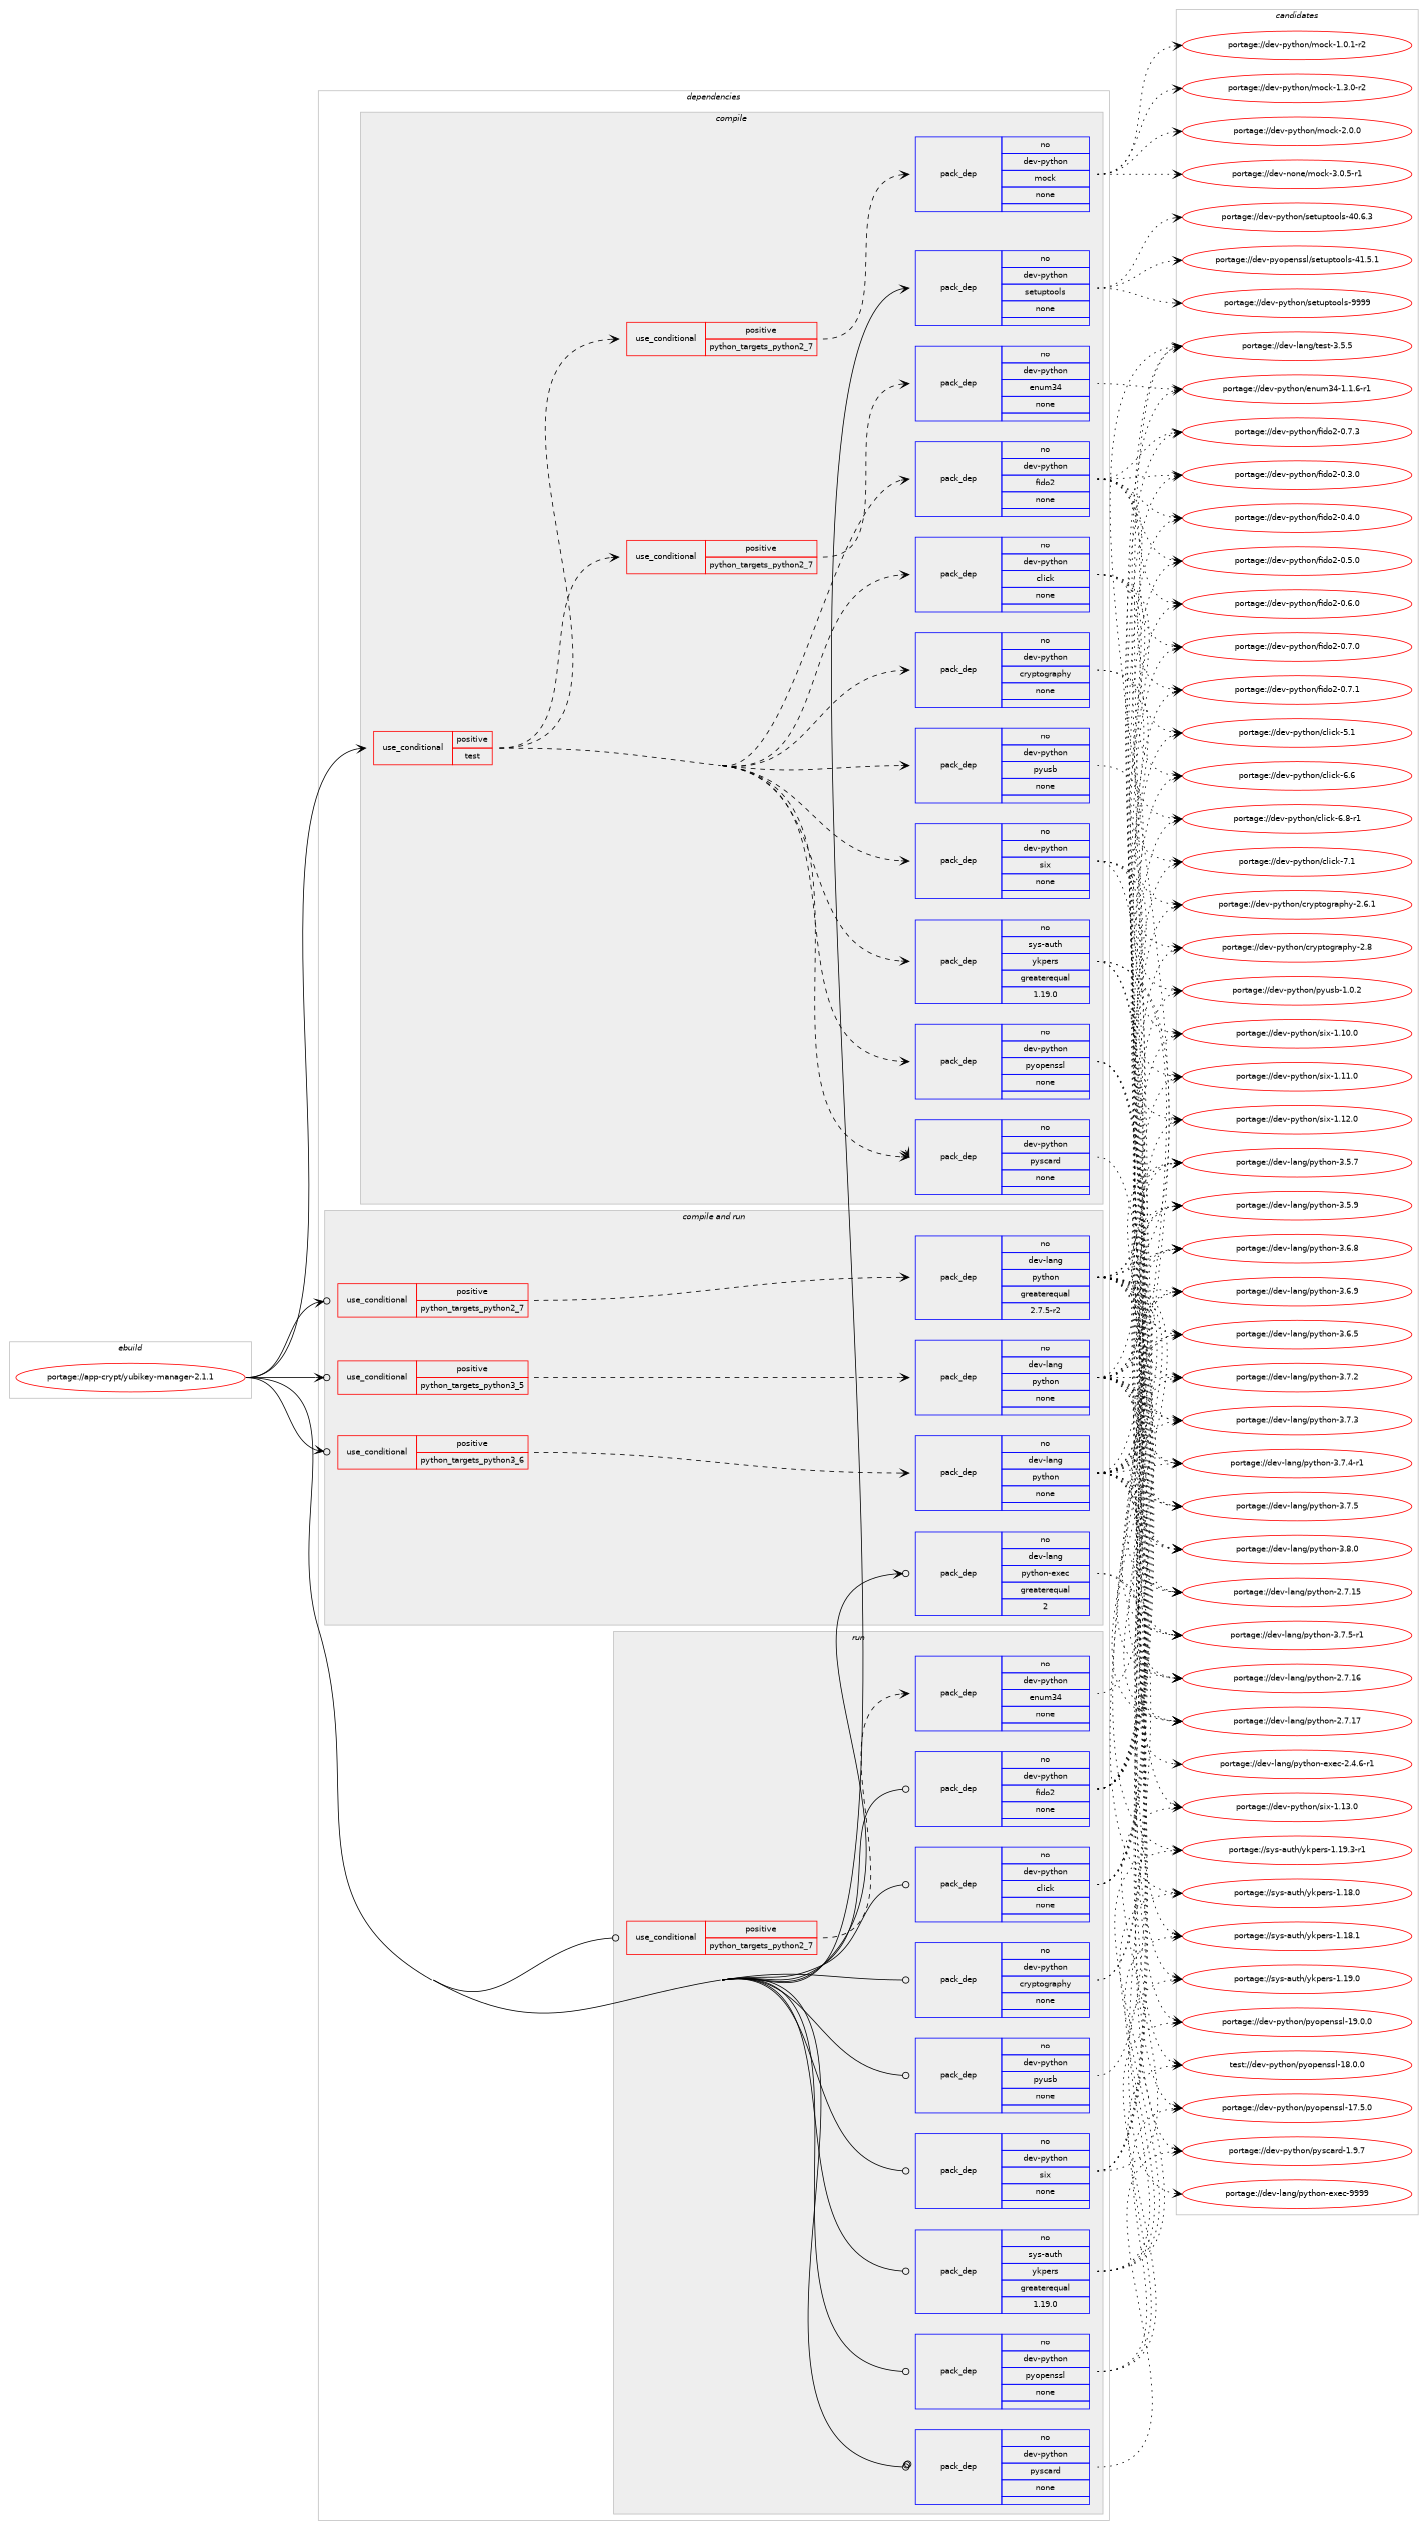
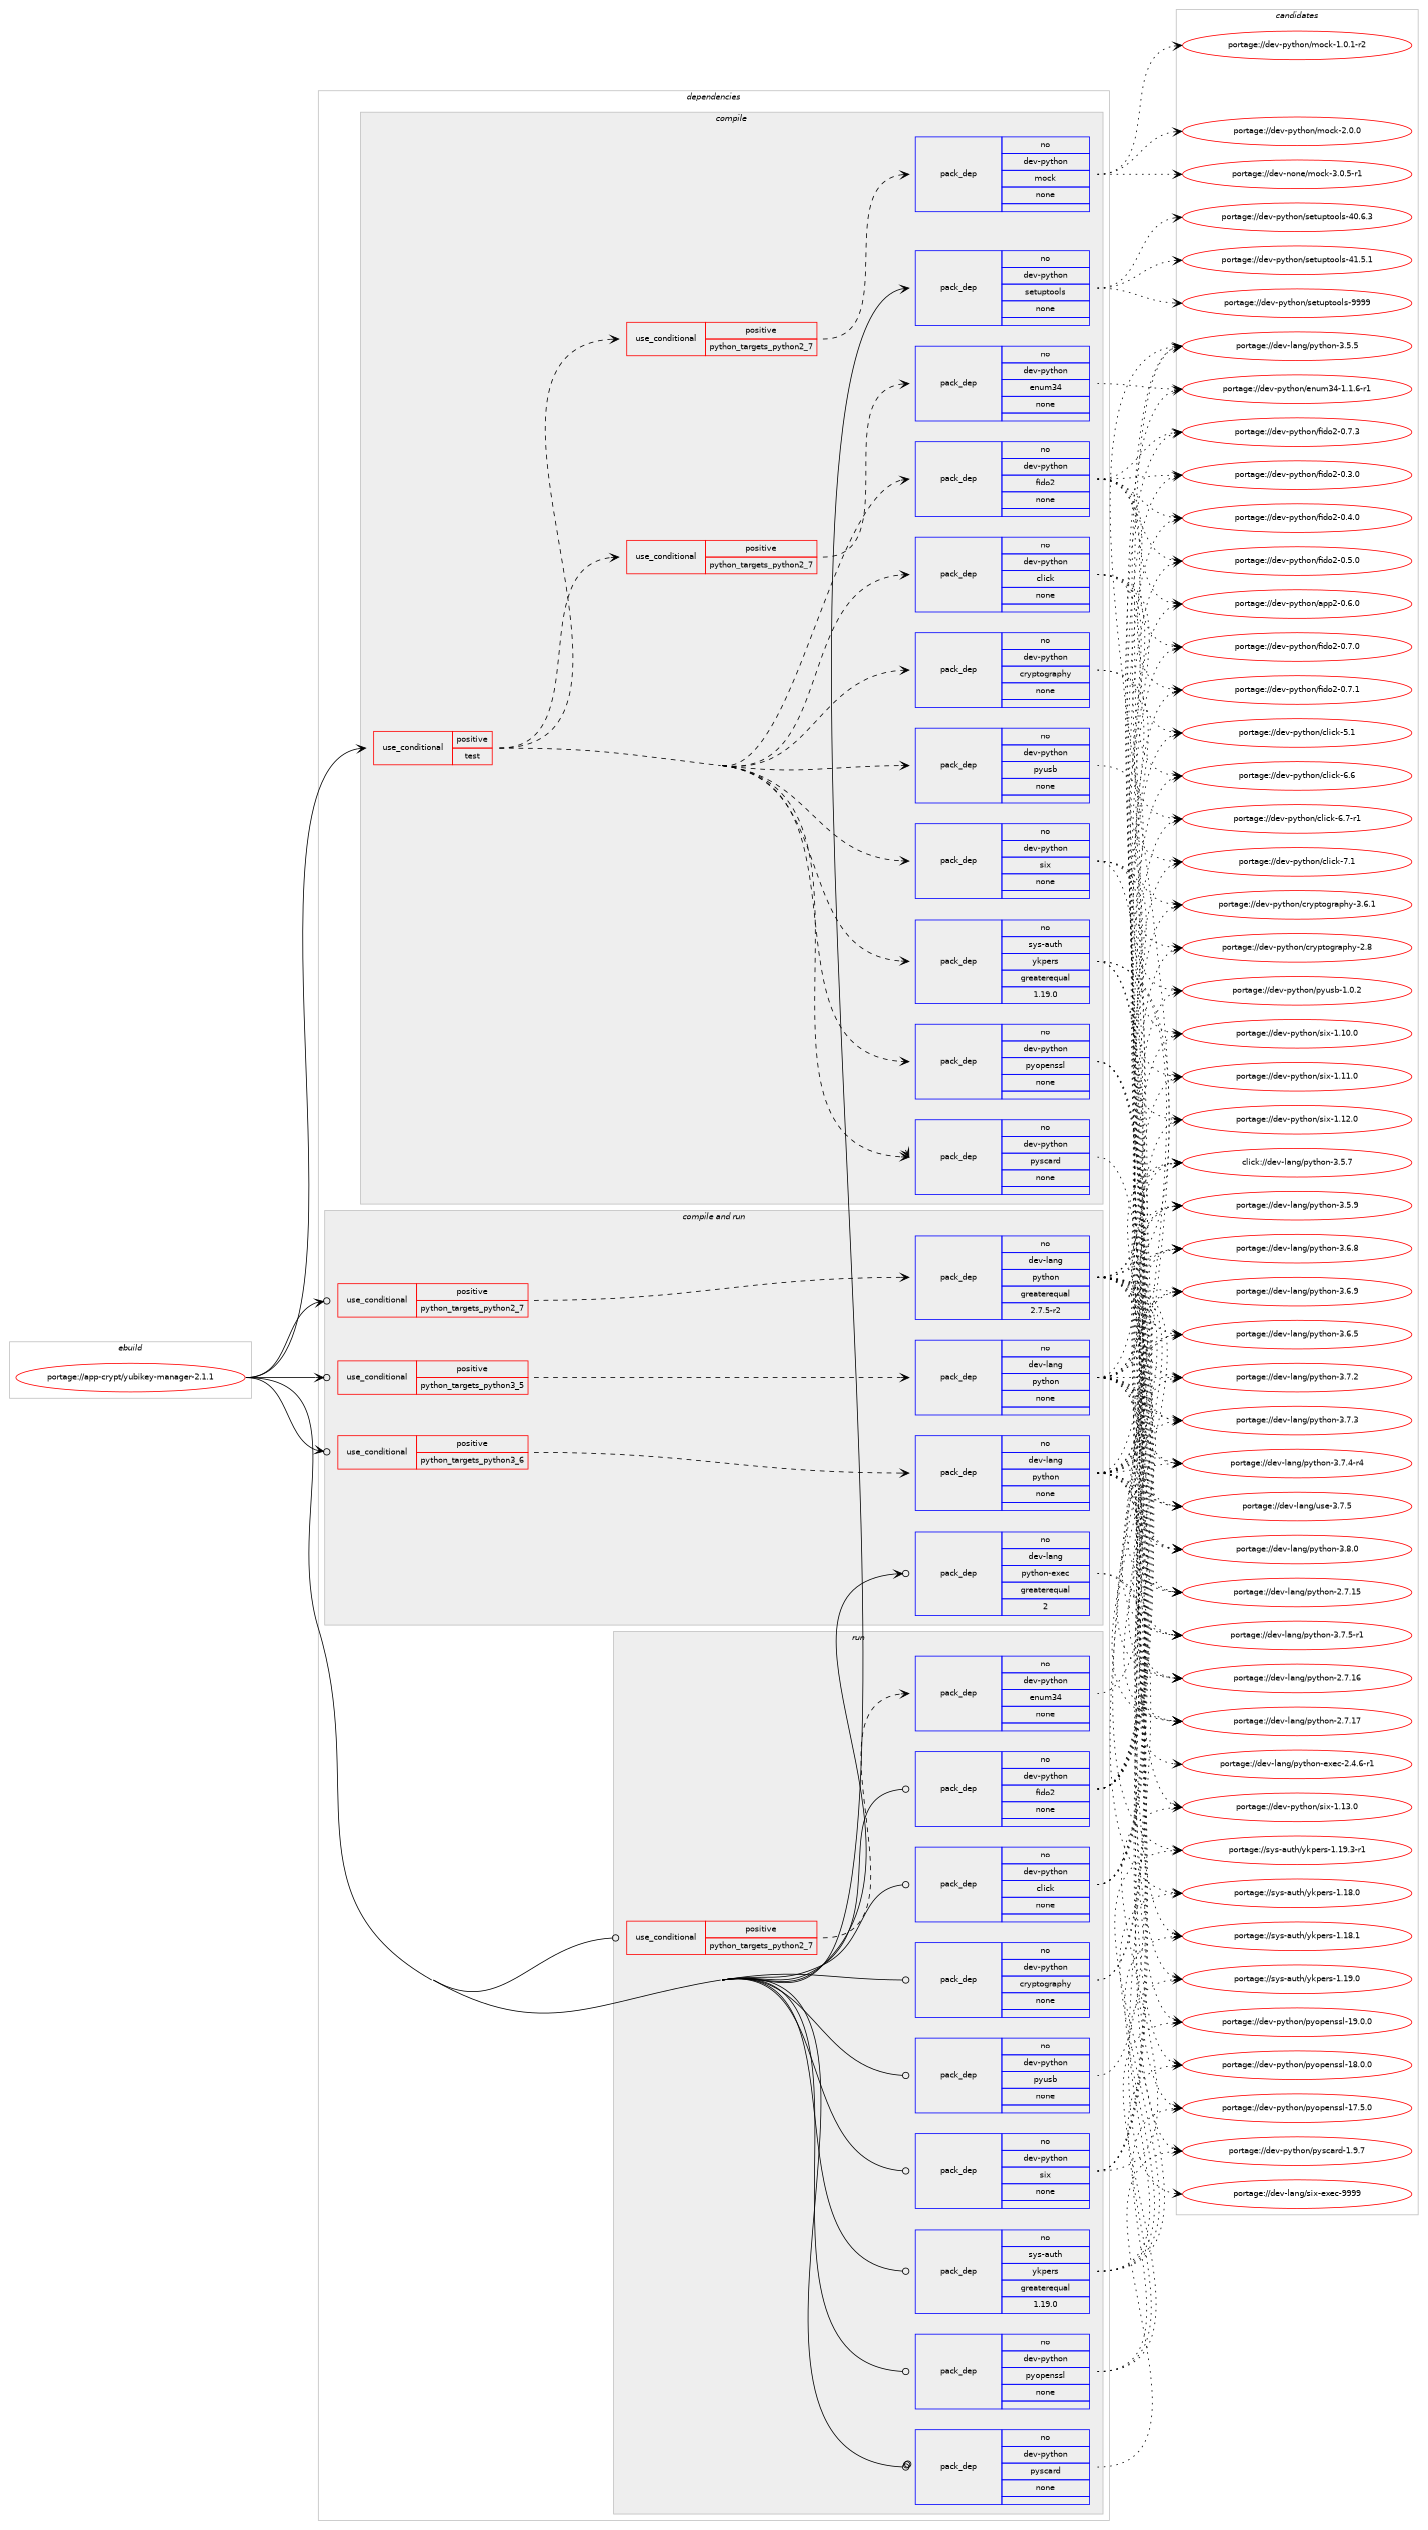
node "portage://dev-python/mock-1.3.0-r2": removed
node "portage://dev-pyopenssl/setuptools-41.5.1": label "portage://dev-pyopenssl/setuptools-41.5.1" -> "portage://dev-python/setuptools-41.5.1"
node "portage://dev-lang/test-3.5.5": label "portage://dev-lang/test-3.5.5" -> "portage://dev-lang/python-3.5.5"
node "portage://dev-python/fido2-0.6.0": label "portage://dev-python/fido2-0.6.0" -> "portage://dev-python/app2-0.6.0"
node "portage://dev-python/click-6.8-r1": label "portage://dev-python/click-6.8-r1" -> "portage://dev-python/click-6.7-r1"
node "portage://dev-python/cryptography-2.6.1": label "portage://dev-python/cryptography-2.6.1" -> "portage://dev-python/cryptography-3.6.1"
node "portage://dev-lang/python-3.5.7": label "portage://dev-lang/python-3.5.7" -> "click://dev-lang/python-3.5.7"
node "portage://dev-lang/python-3.7.4-r1": label "portage://dev-lang/python-3.7.4-r1" -> "portage://dev-lang/python-3.7.4-r4"
node "portage://dev-lang/python-3.7.5": label "portage://dev-lang/python-3.7.5" -> "portage://dev-lang/use-3.7.5"
node "test://dev-python/pyopenssl-18.0.0": label "test://dev-python/pyopenssl-18.0.0" -> "portage://dev-python/pyopenssl-18.0.0"
node "portage://dev-lang/python-exec-9999": label "portage://dev-lang/python-exec-9999" -> "portage://dev-lang/six-exec-9999"
